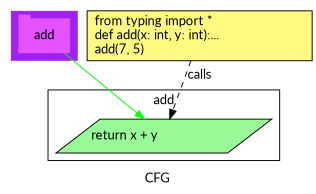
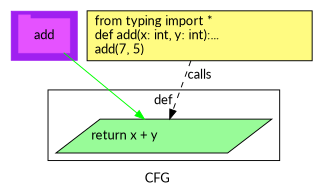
cluster "add": label "add" -> "def"
